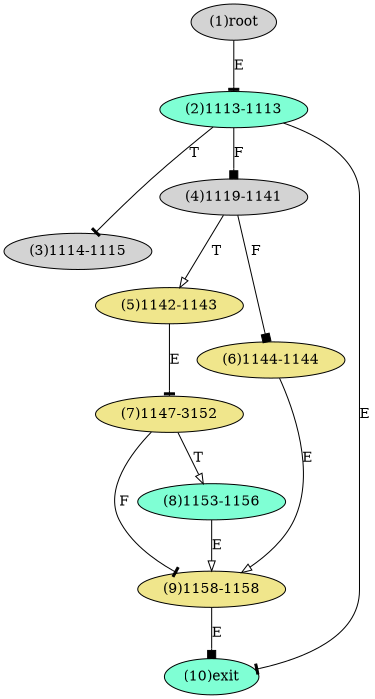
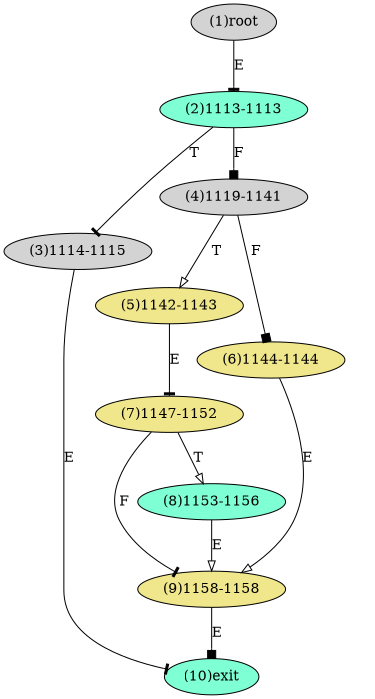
edge "(2)1113-1113" -> "(10)exit": now "(3)1114-1115" -> "(10)exit"
node "(7)1147-3152": label "(7)1147-3152" -> "(7)1147-1152"
